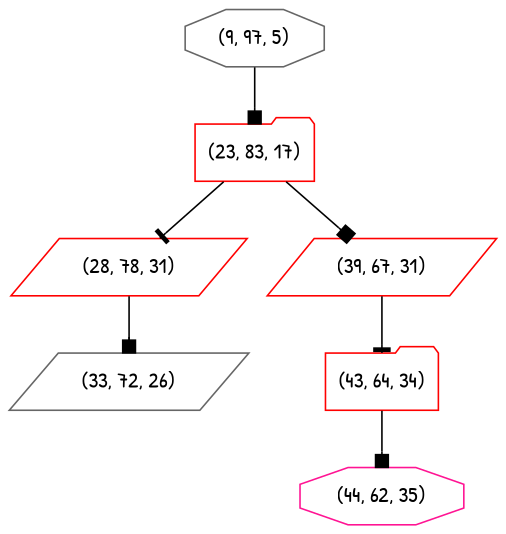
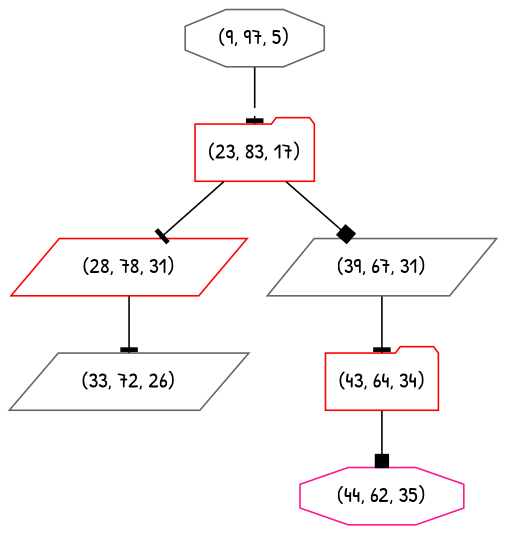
edge "(9, 97, 5)" -> "(23, 83, 17)": arrowhead box -> tee
node "(39, 67, 31)": color red -> gray40
edge "(28, 78, 31)" -> "(33, 72, 26)": arrowhead box -> tee
